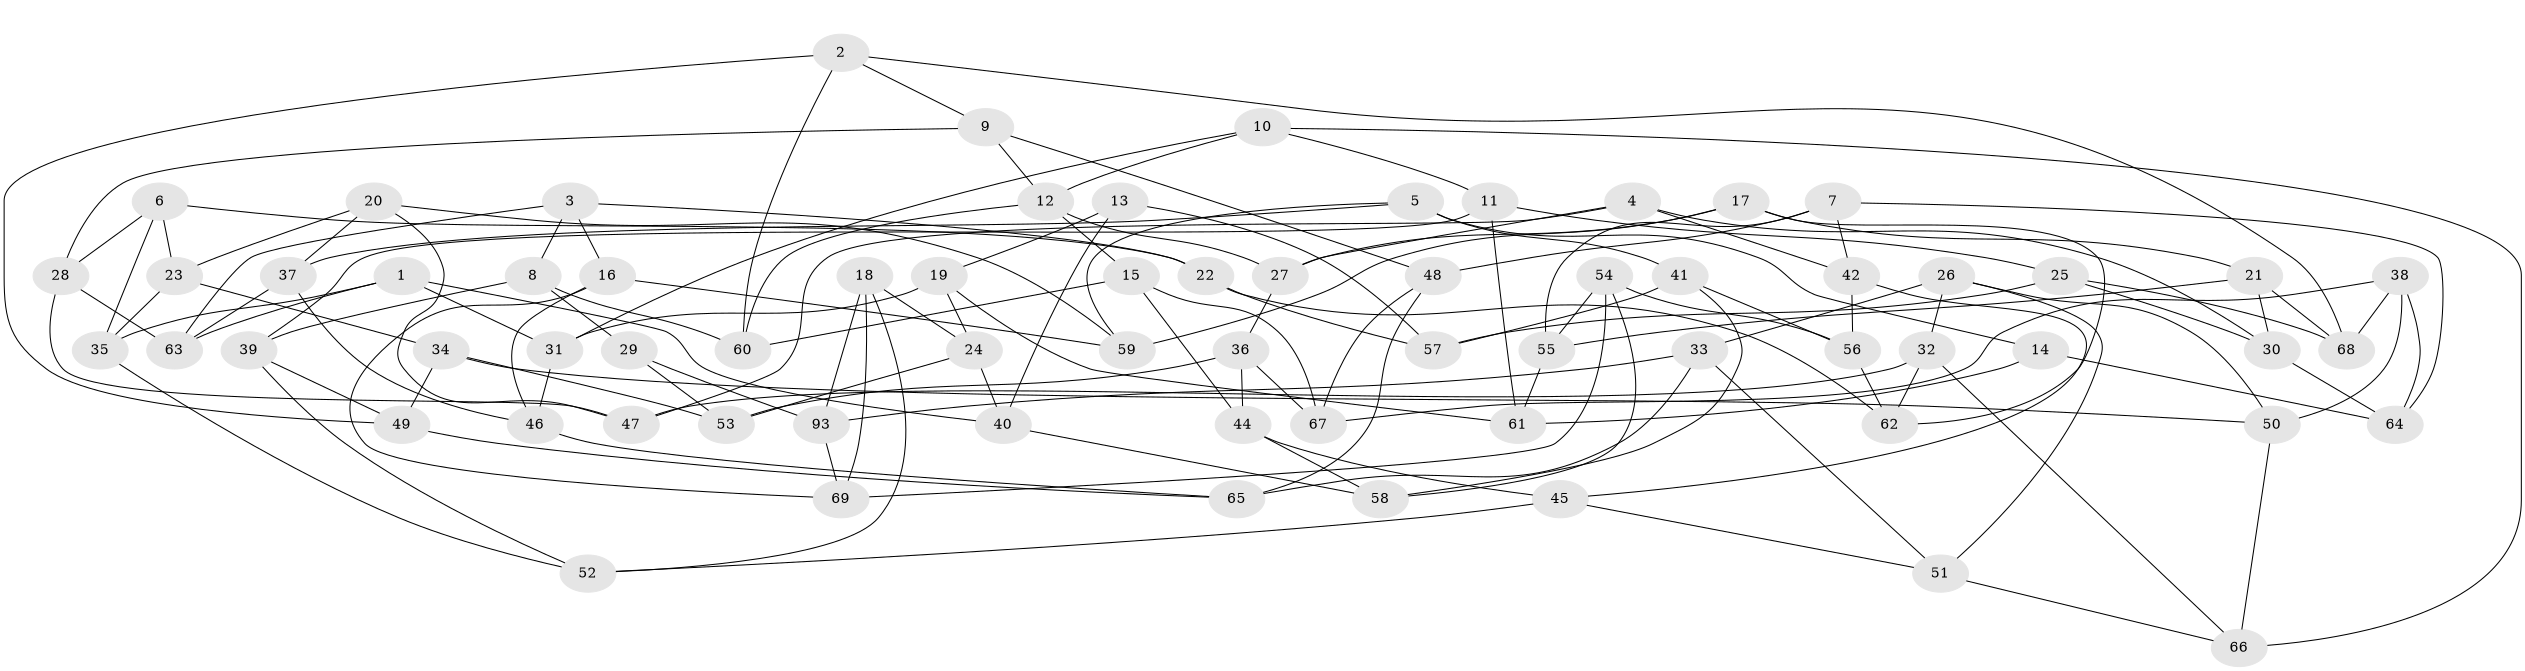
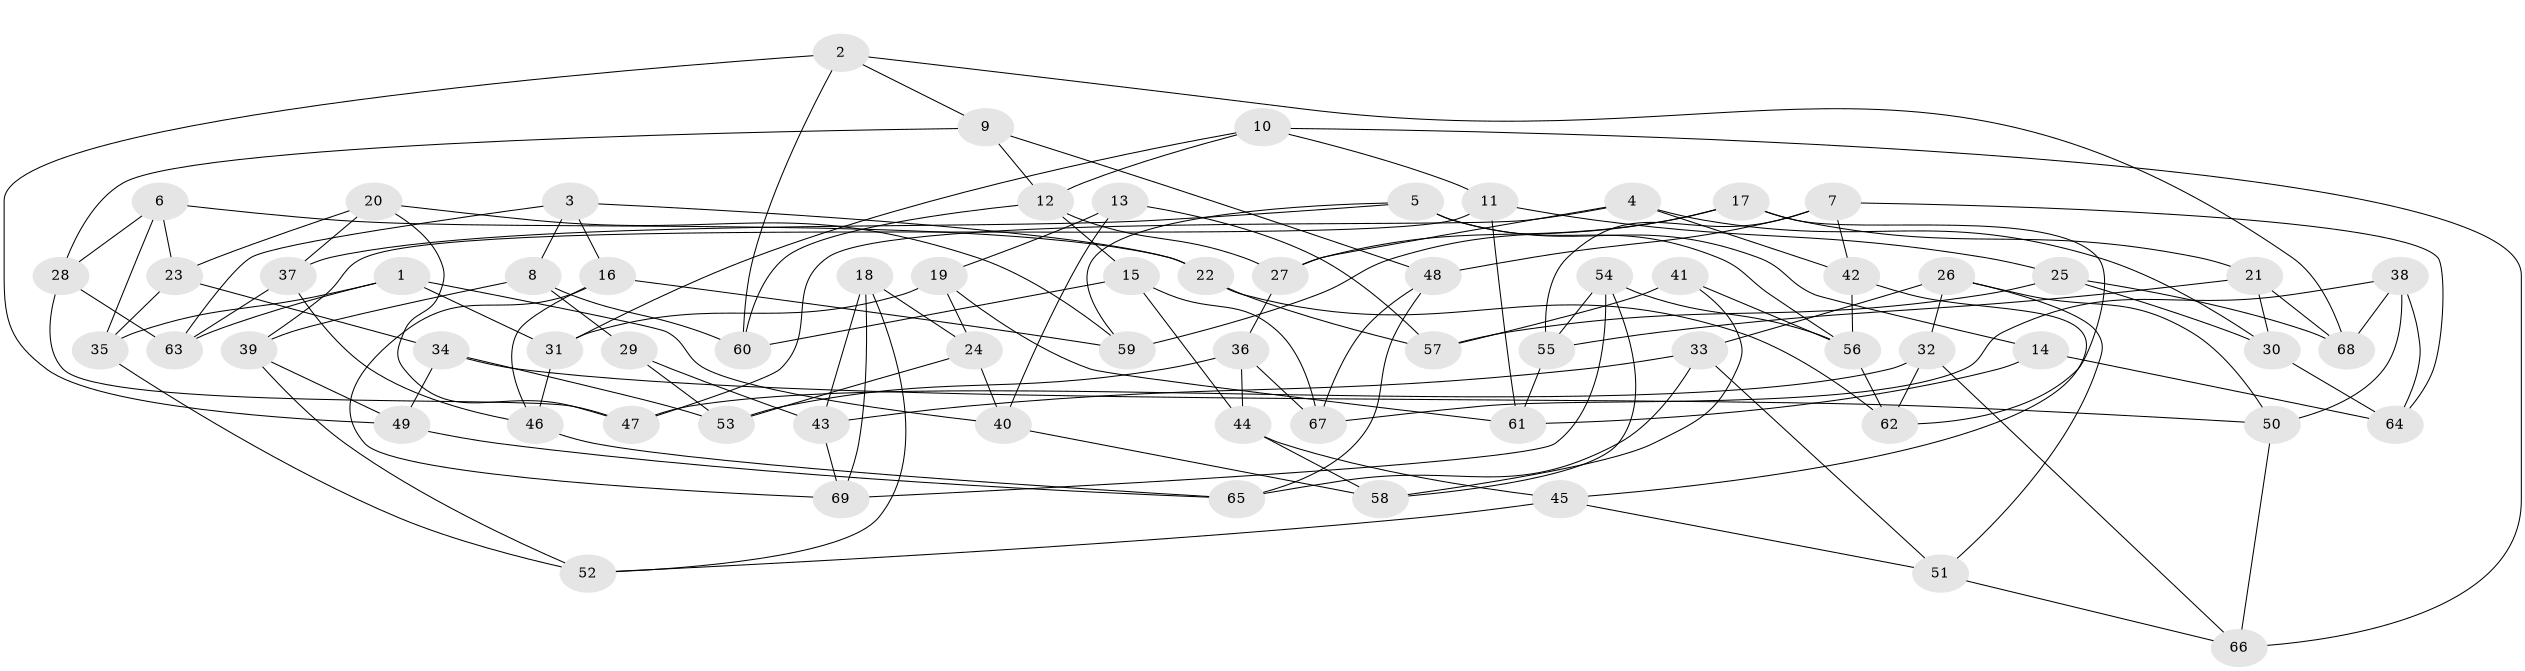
edge "5" -- "41": now "5" -- "56"
node "93": label "93" -> "43"
